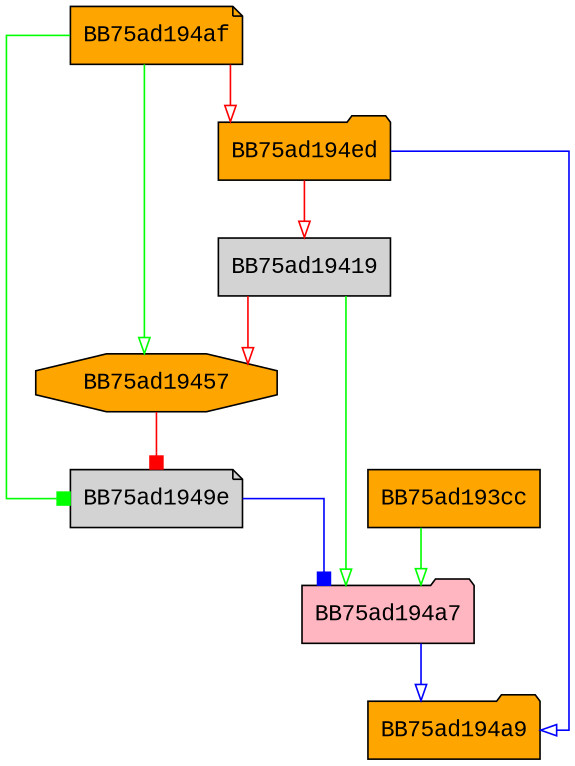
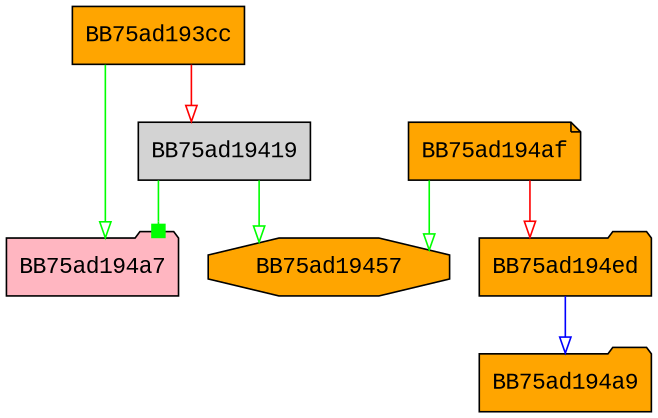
edge "BB75ad194ed" -> "BB75ad19419": now "BB75ad193cc" -> "BB75ad19419"
edge "BB75ad19419" -> "BB75ad19457": color red -> green
edge "BB75ad19419" -> "BB75ad194a7": arrowhead onormal -> box
node "BB75ad1949e": removed
edge "BB75ad194a7" -> "BB75ad194a9": removed
